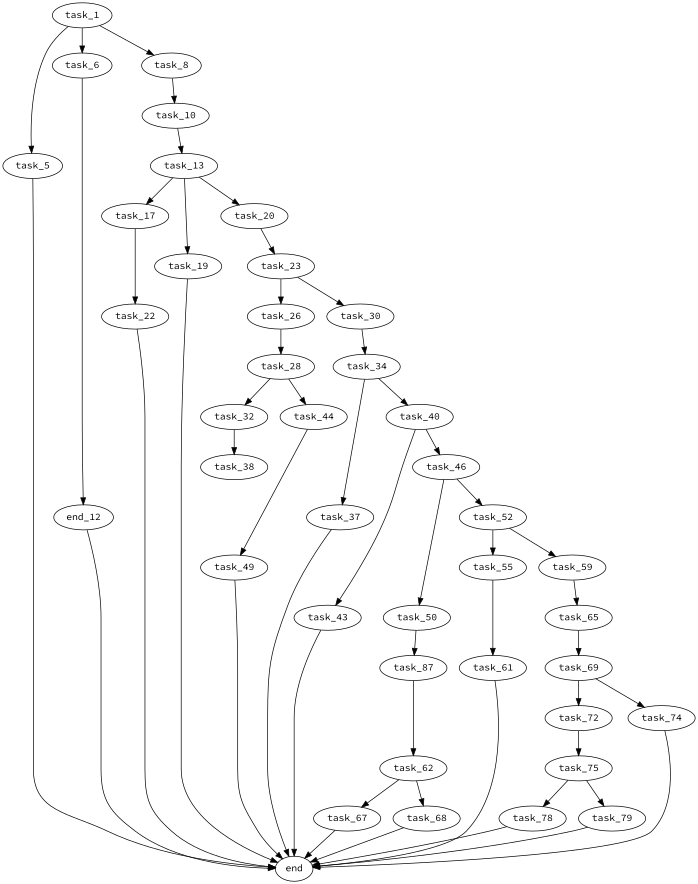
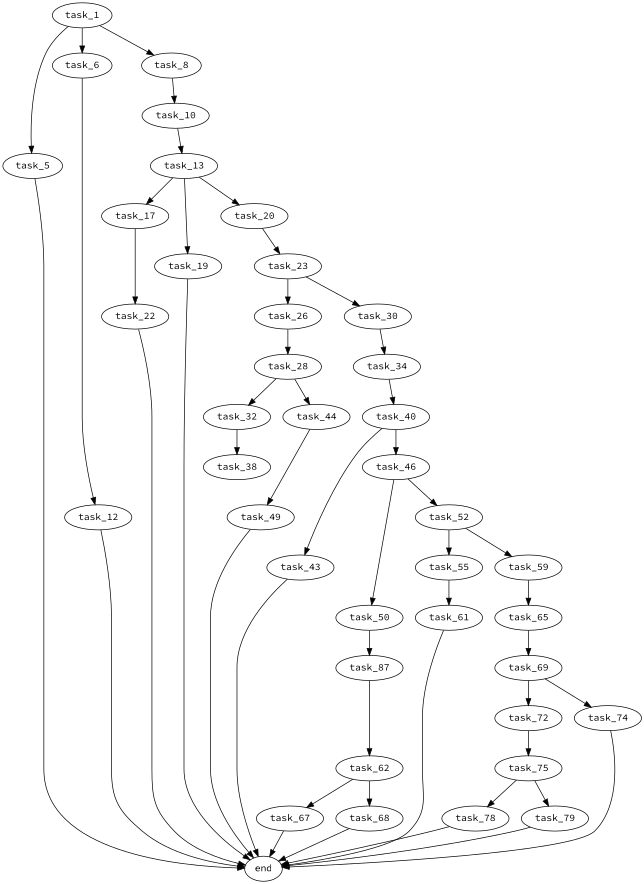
node "end_12": label "end_12" -> "task_12"
node "task_37": removed
